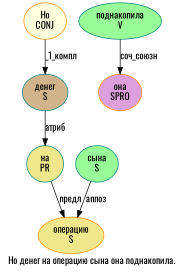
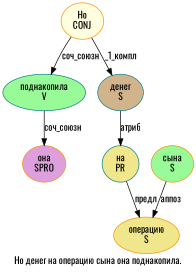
edge "Но CONJ" -> "поднакопила V": added, label "соч_союзн"
node "сына S": color teal -> darkorange
